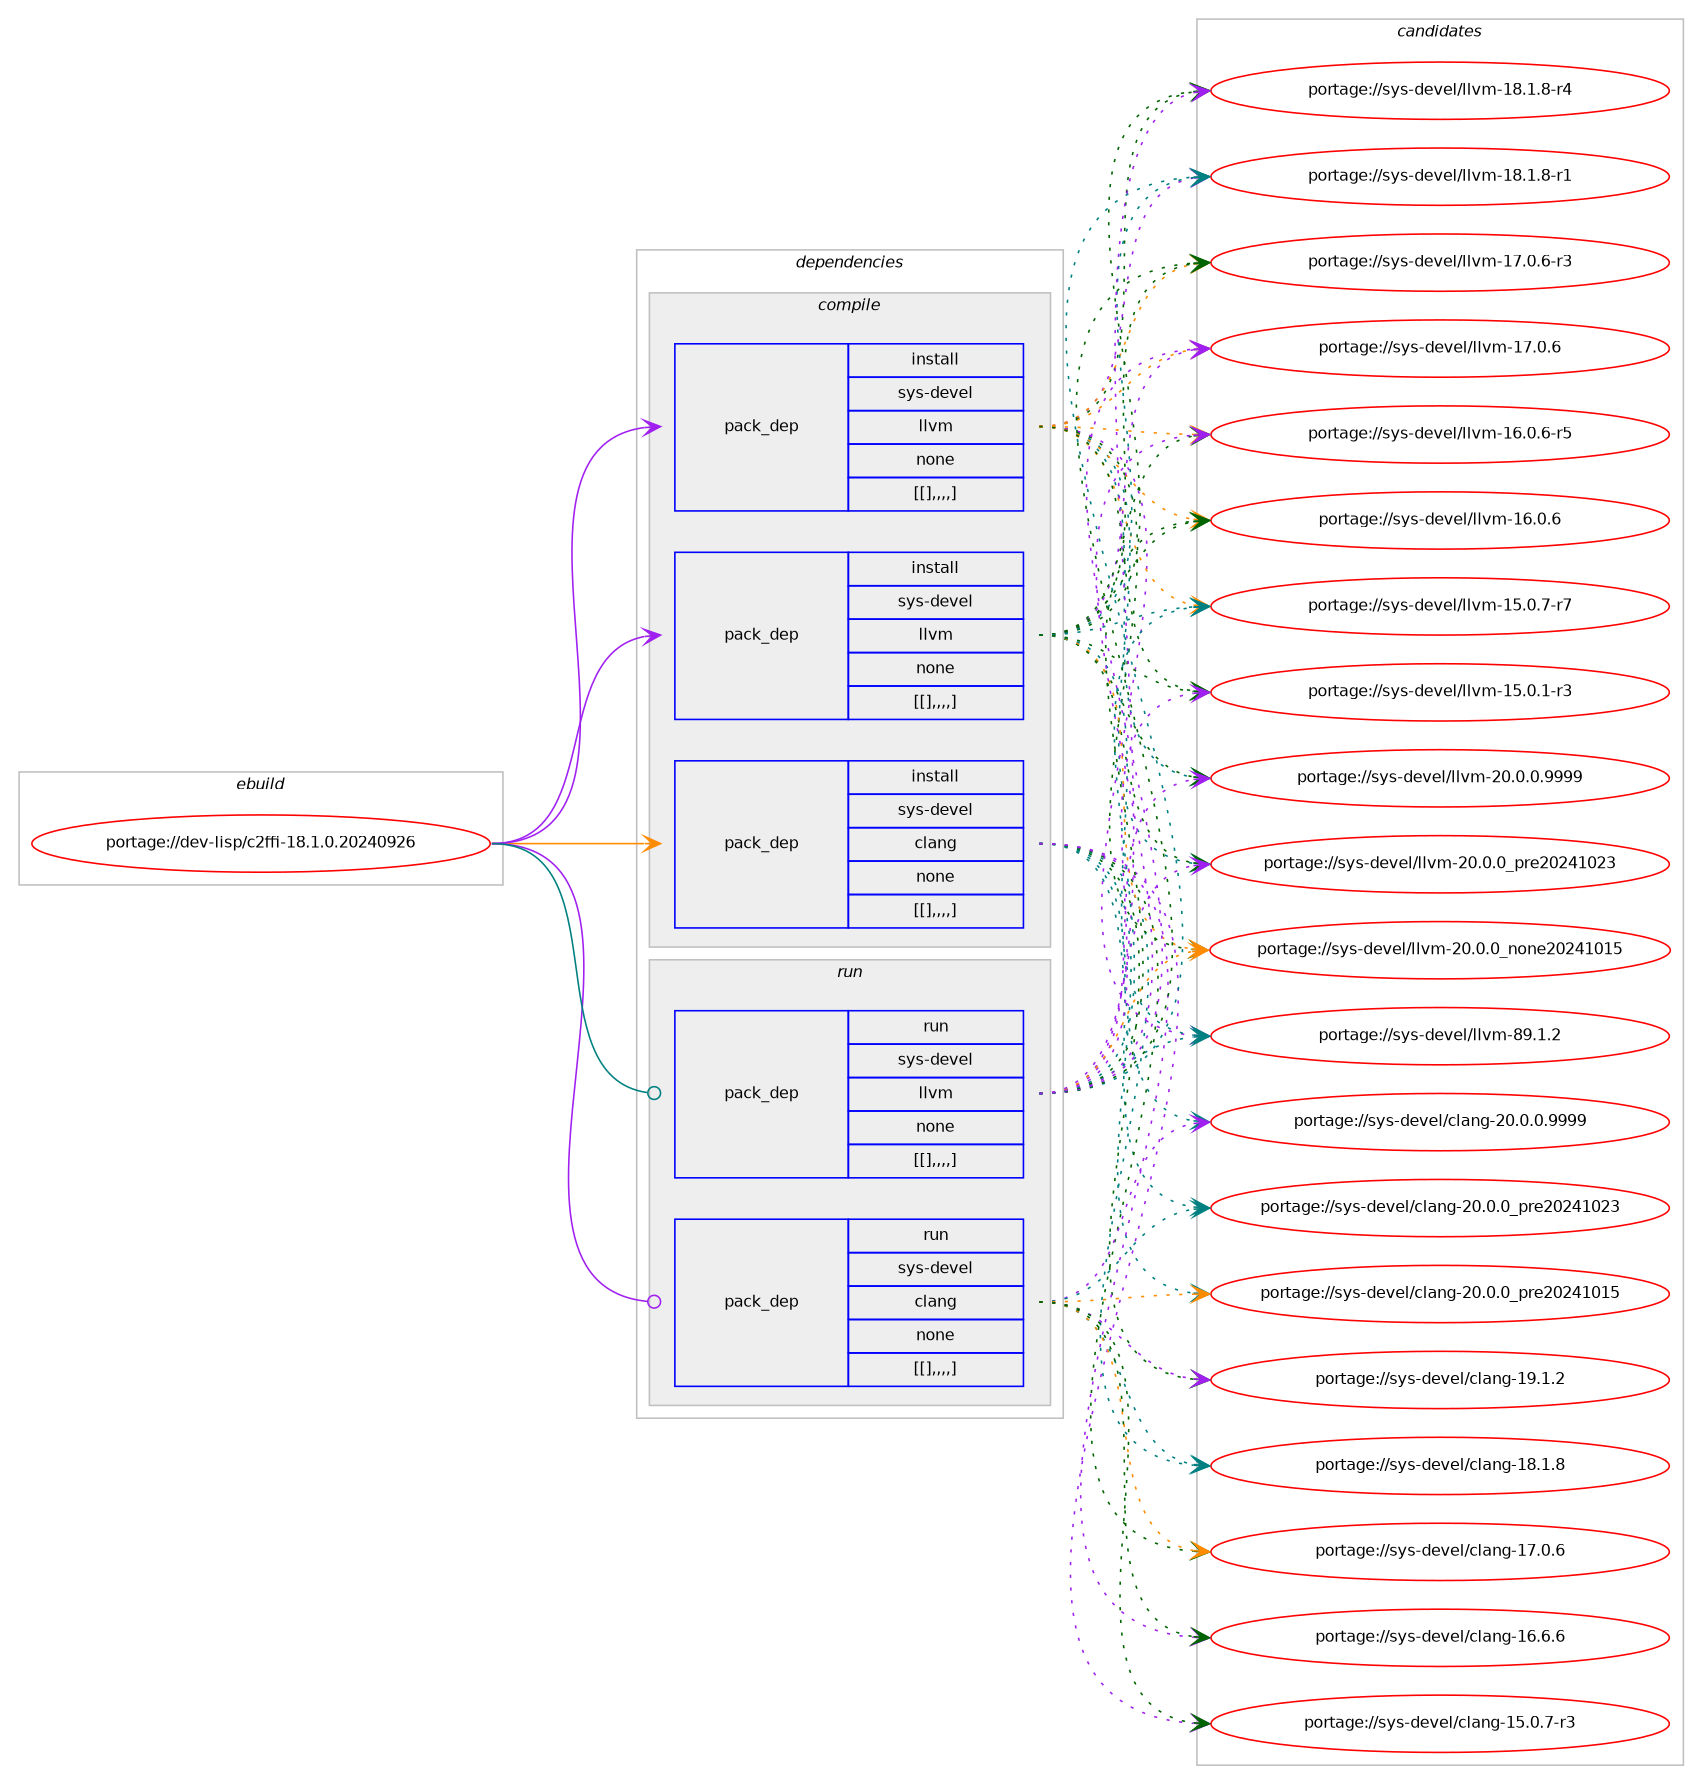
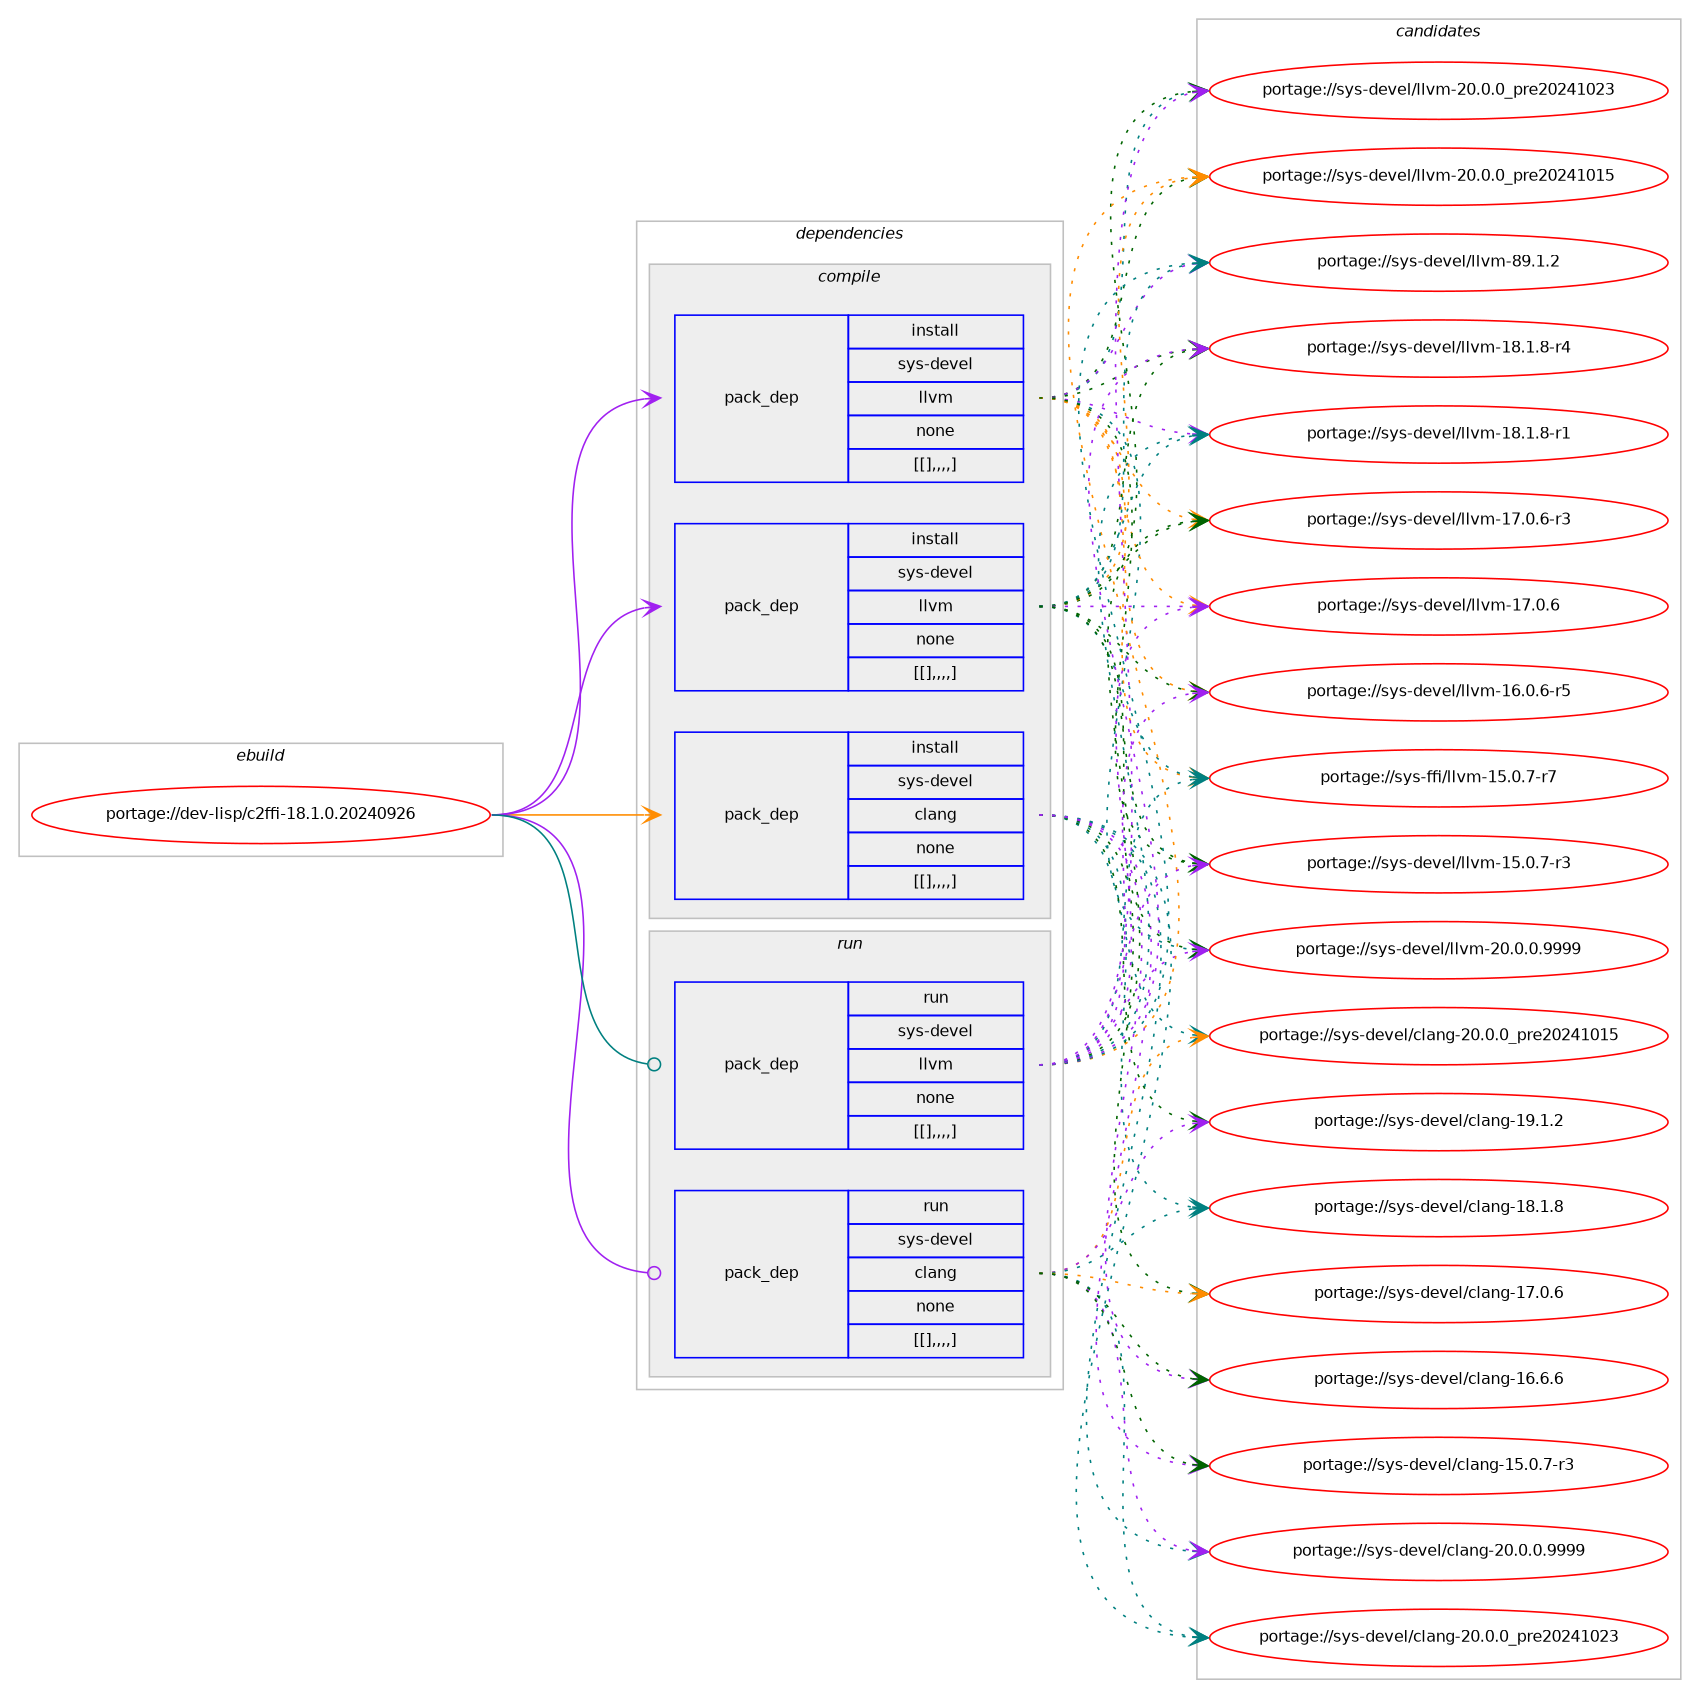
node "portage://sys-devel/llvm-16.0.6": removed
node "portage://sys-devel/llvm-15.0.7-r7": label "portage://sys-devel/llvm-15.0.7-r7" -> "portage://sys-ffi/llvm-15.0.7-r7"
node "portage://sys-devel/llvm-15.0.1-r3": label "portage://sys-devel/llvm-15.0.1-r3" -> "portage://sys-devel/llvm-15.0.7-r3"
node "portage://sys-devel/llvm-20.0.0_none20241015": label "portage://sys-devel/llvm-20.0.0_none20241015" -> "portage://sys-devel/llvm-20.0.0_pre20241015"
